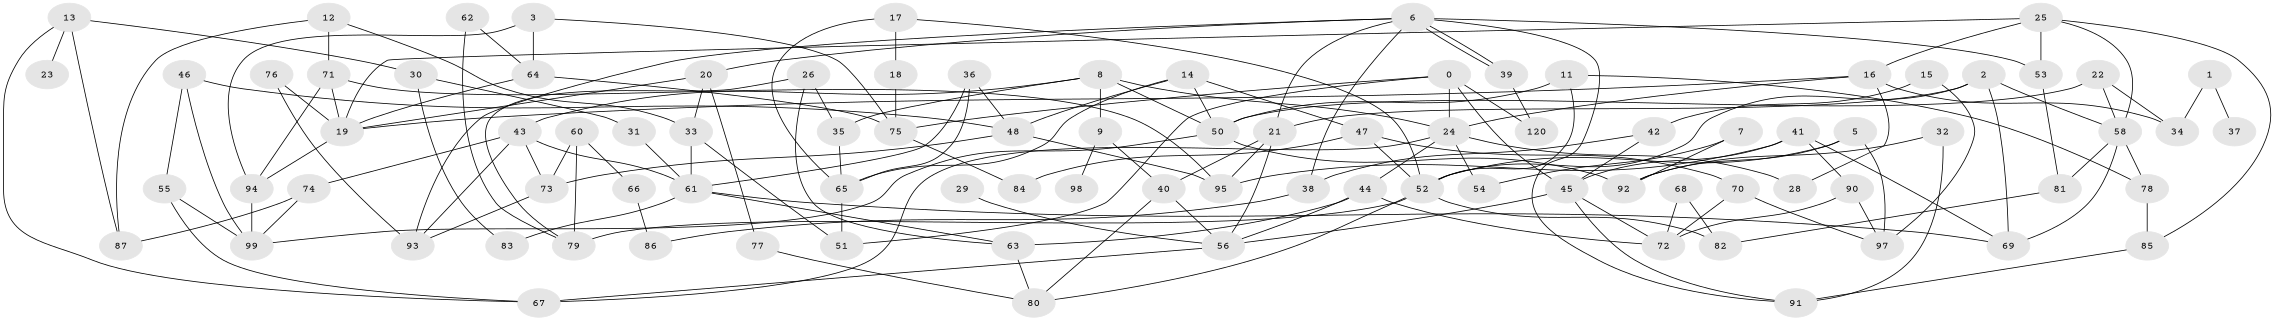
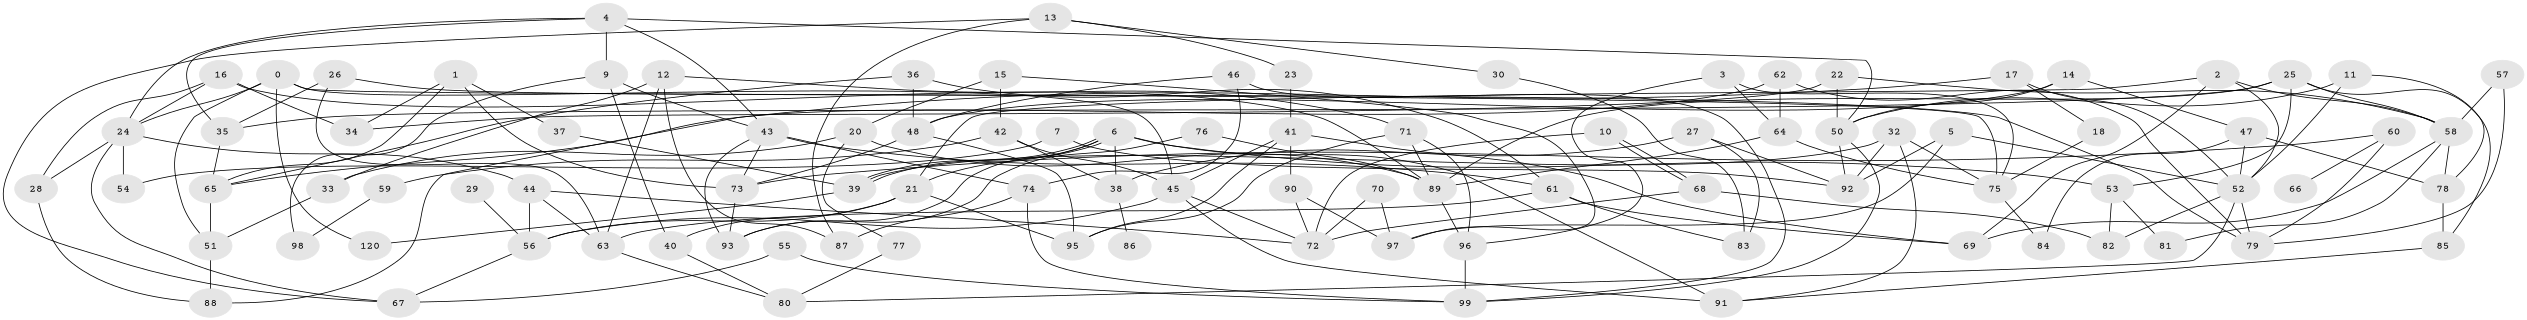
edge "6" -- "20": now "15" -- "20"
edge "25" -- "16": now "25" -- "35"
node "8": label "8" -> "4"
node "57": added
edge "23" -- "41": added
edge "9" -- "43": added
edge "46" -- "55": now "46" -- "74"
node "19": label "19" -> "89"
node "31": removed
node "10": added
node "27": added
edge "12" -- "63": added
edge "37" -- "39": added
edge "47" -- "70": now "47" -- "78"
edge "1" -- "73": added
edge "33" -- "61": removed
edge "32" -- "39": added
edge "14" -- "65": now "1" -- "65"
edge "32" -- "75": added
node "94": label "94" -> "96"
node "59": added
edge "66" -- "86": removed
edge "40" -- "56": removed
edge "81" -- "82": now "53" -- "82"
node "88": added
